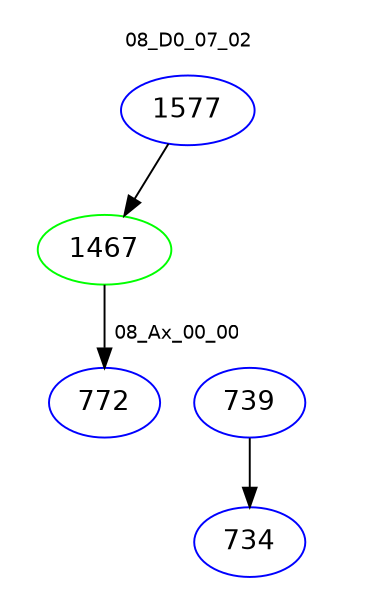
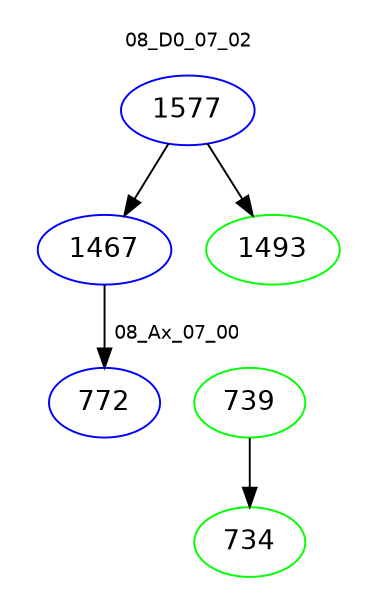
node "1467": color green -> blue
node "1493": added
cluster "08_Ax_00_00": label "08_Ax_00_00" -> "08_Ax_07_00"
node "739": color blue -> green
node "734": color blue -> green
